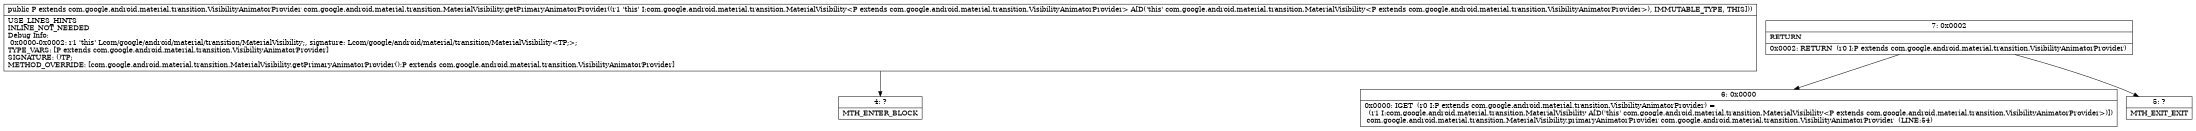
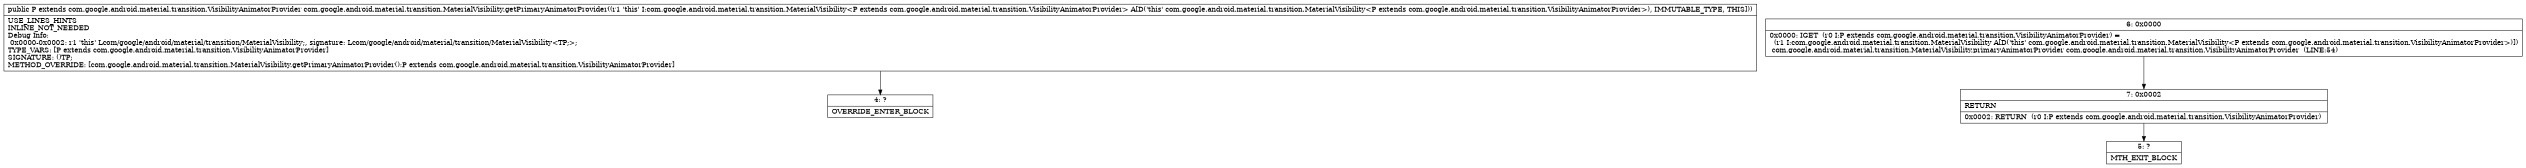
edge "7: 0x0002" -> "6: 0x0000": reversed
node "4: ?": text "MTH_ENTER_BLOCK" -> "OVERRIDE_ENTER_BLOCK"
node "5: ?": text "MTH_EXIT_EXIT" -> "MTH_EXIT_BLOCK"
